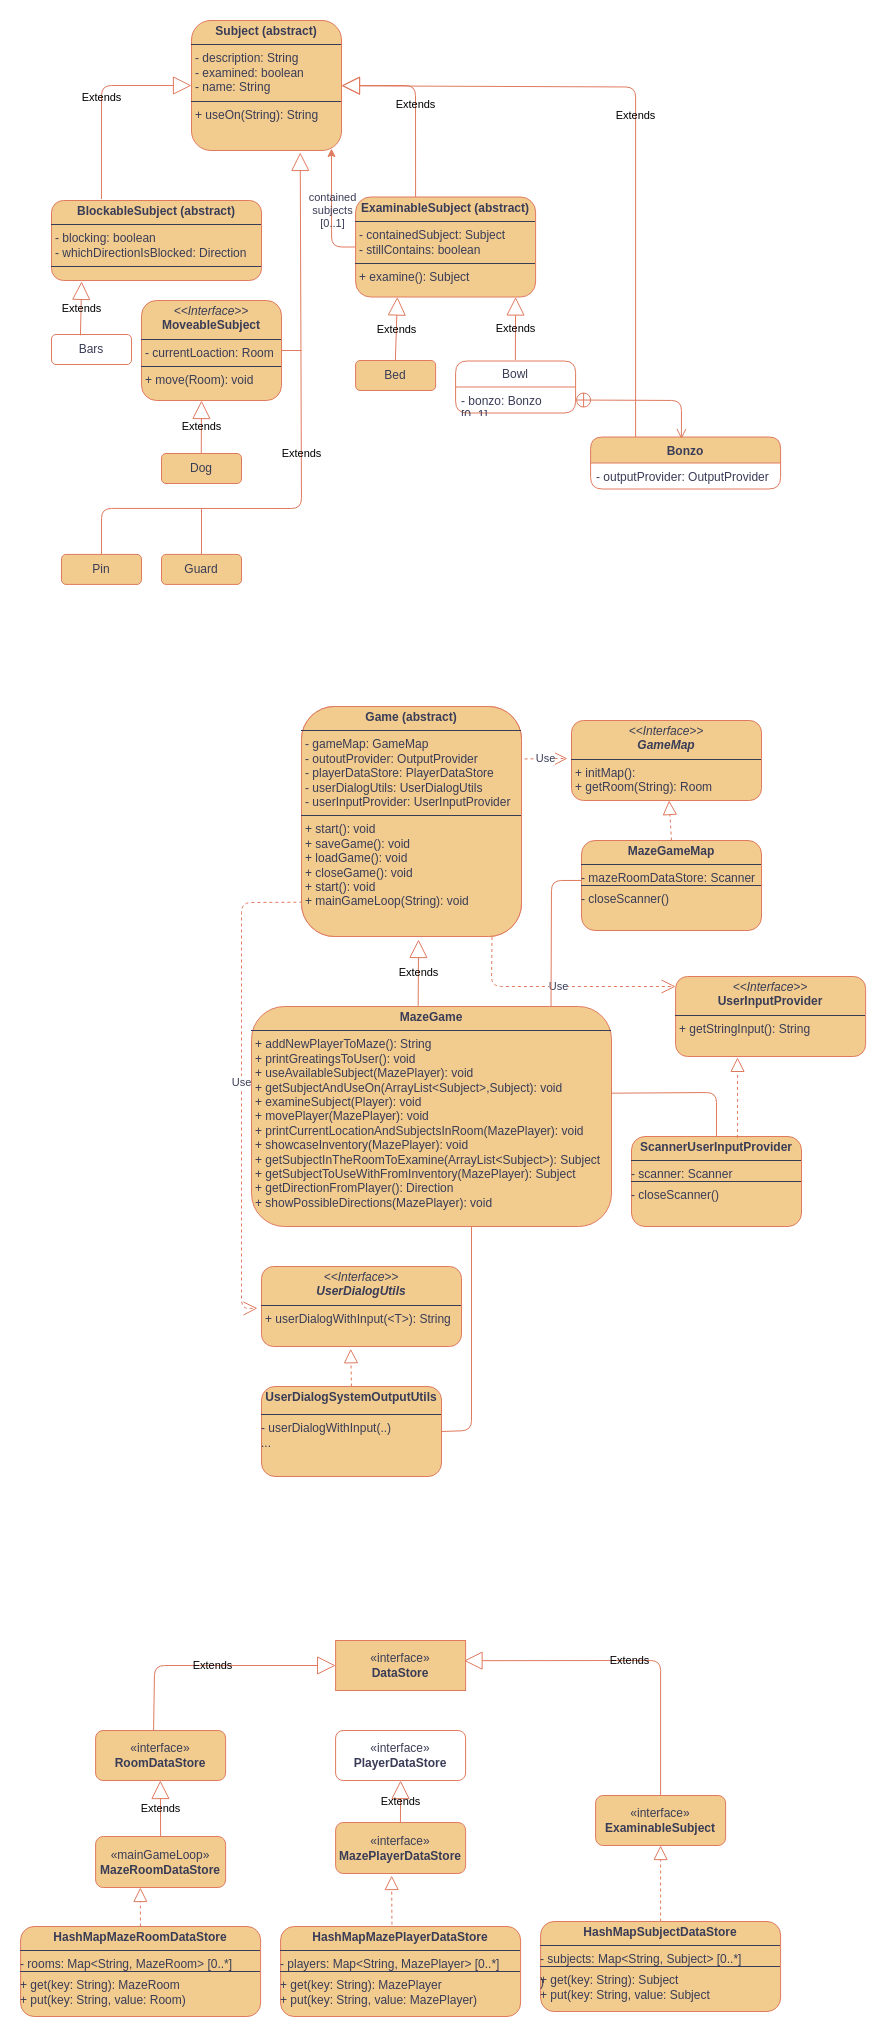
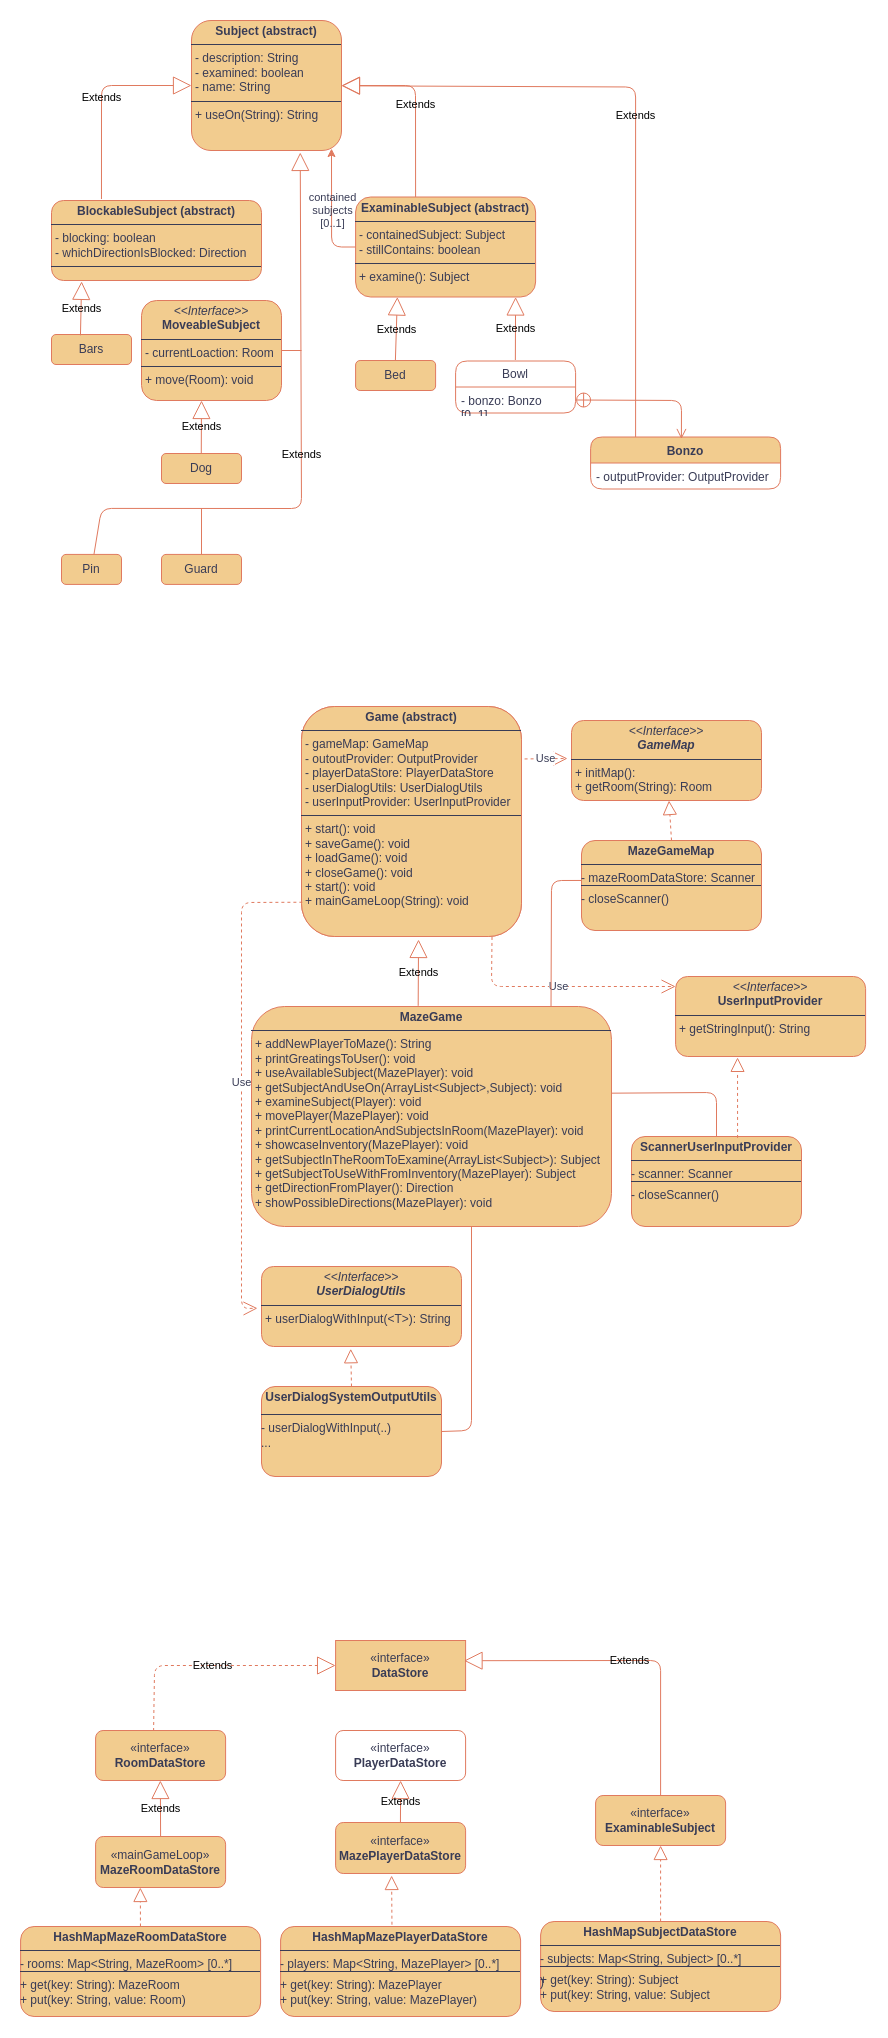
node "Bars": fillcolor #ffffff -> #f2cc8f
node "Pin": size 80x30 -> 60x30
edge "«interface» RoomDataStore" -> "«interface» DataStore": style solid -> dashed
